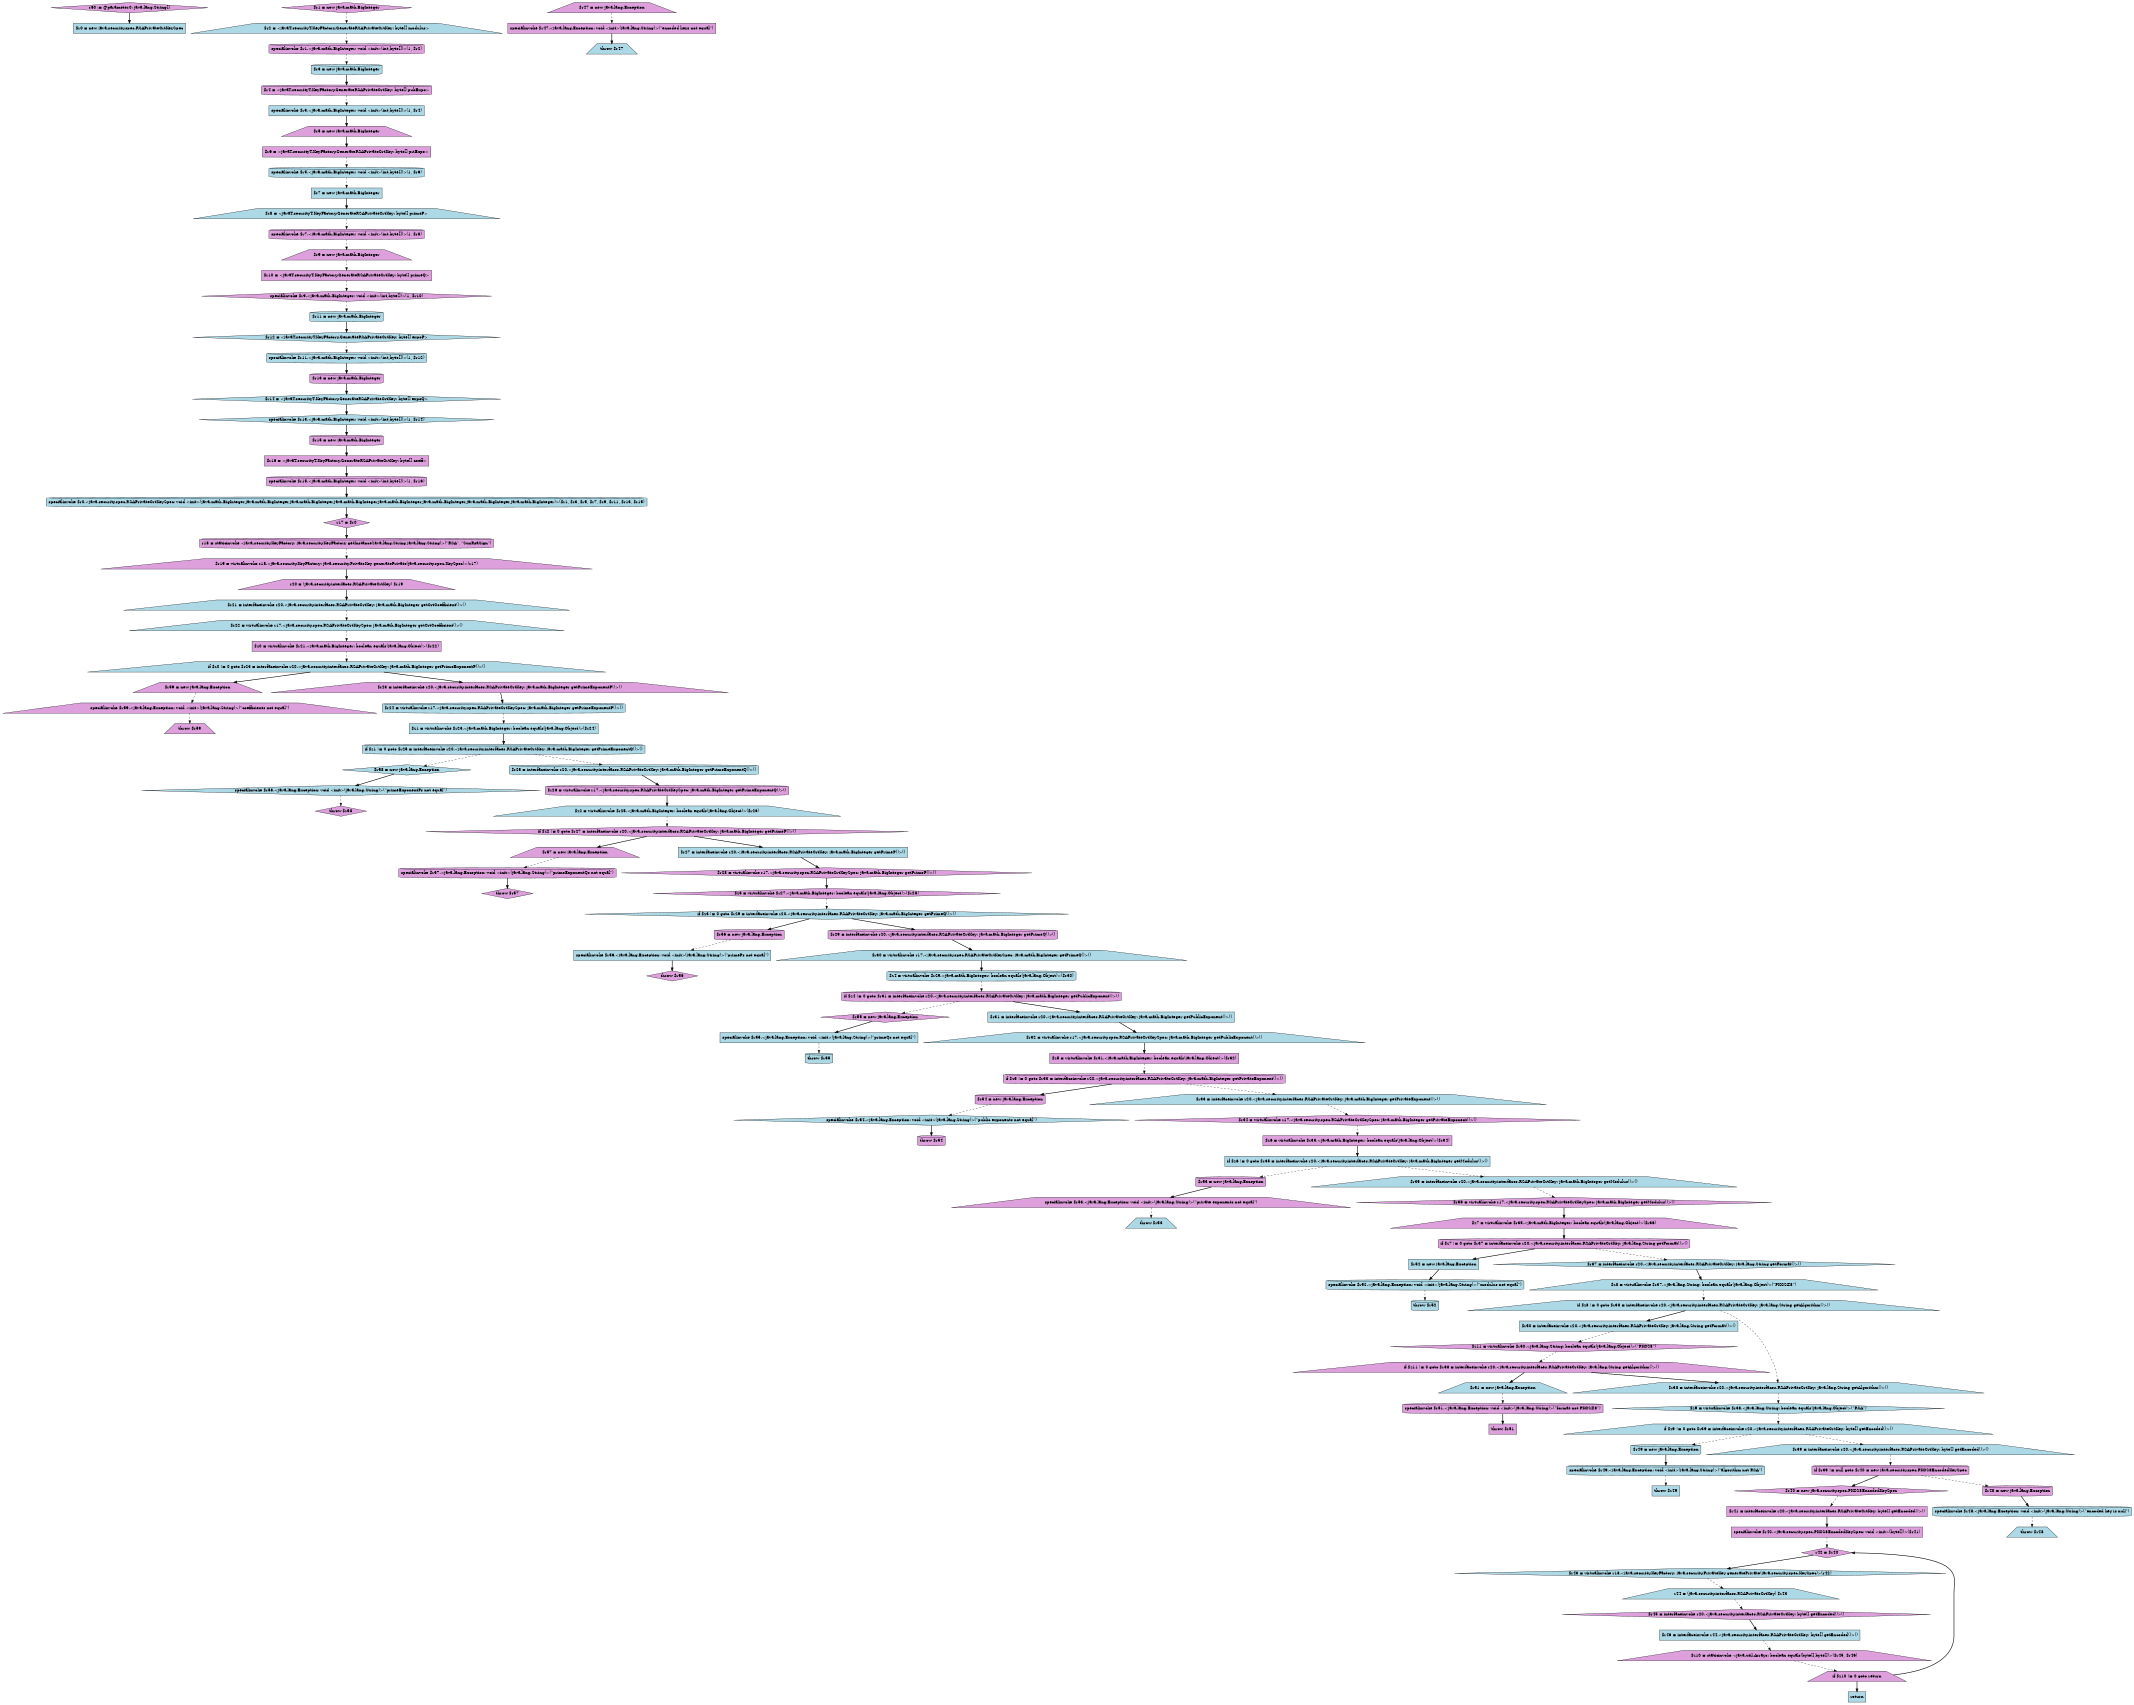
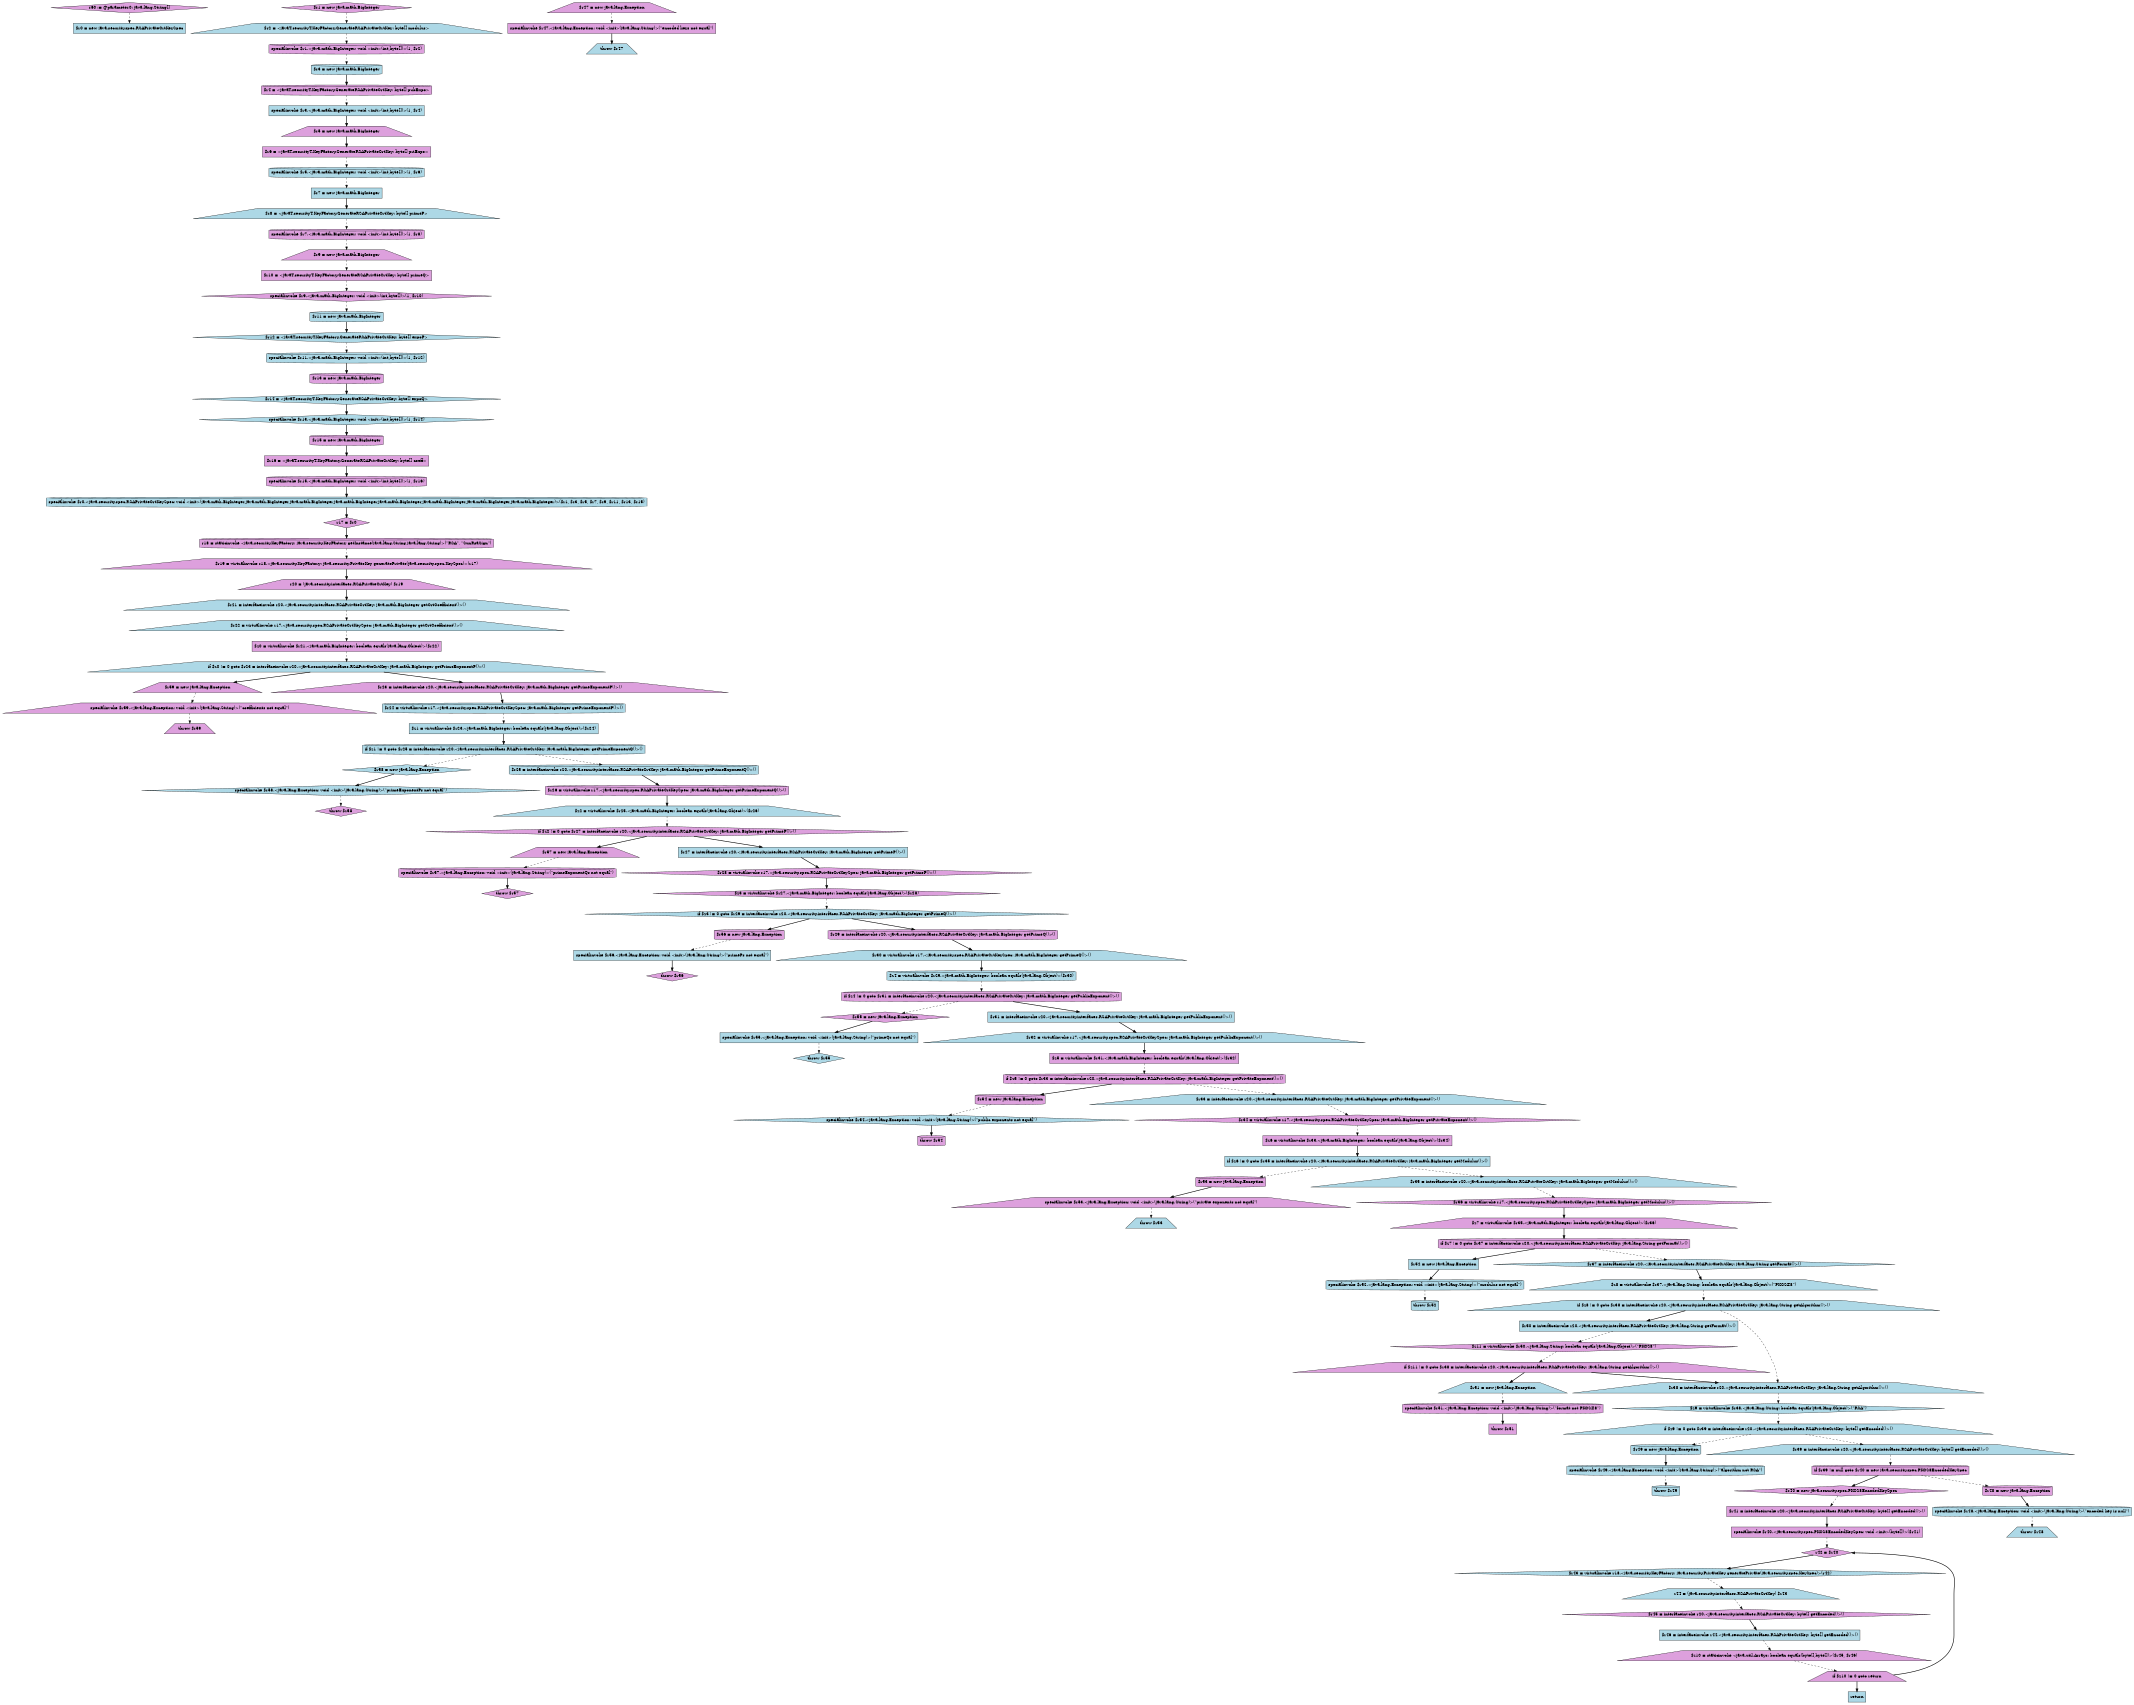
edge "r60 := @parameter0: java.lang.String[]" -> "$r0 = new java.security.spec.RSAPrivateCrtKeySpec": style bold -> dashed
node "throw $r55": shape cylinder -> diamond
node "throw $r49": shape box -> cylinder
